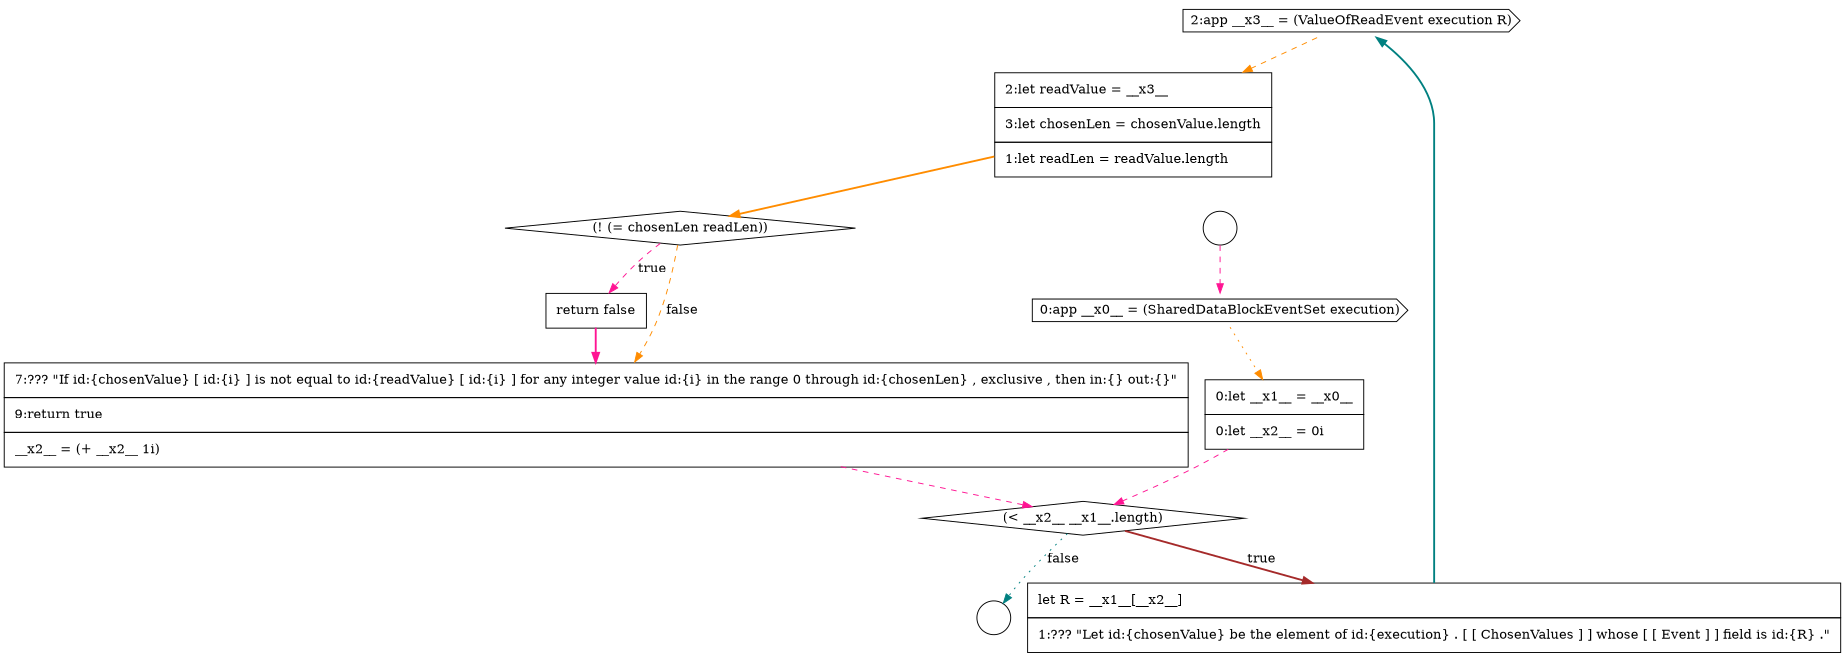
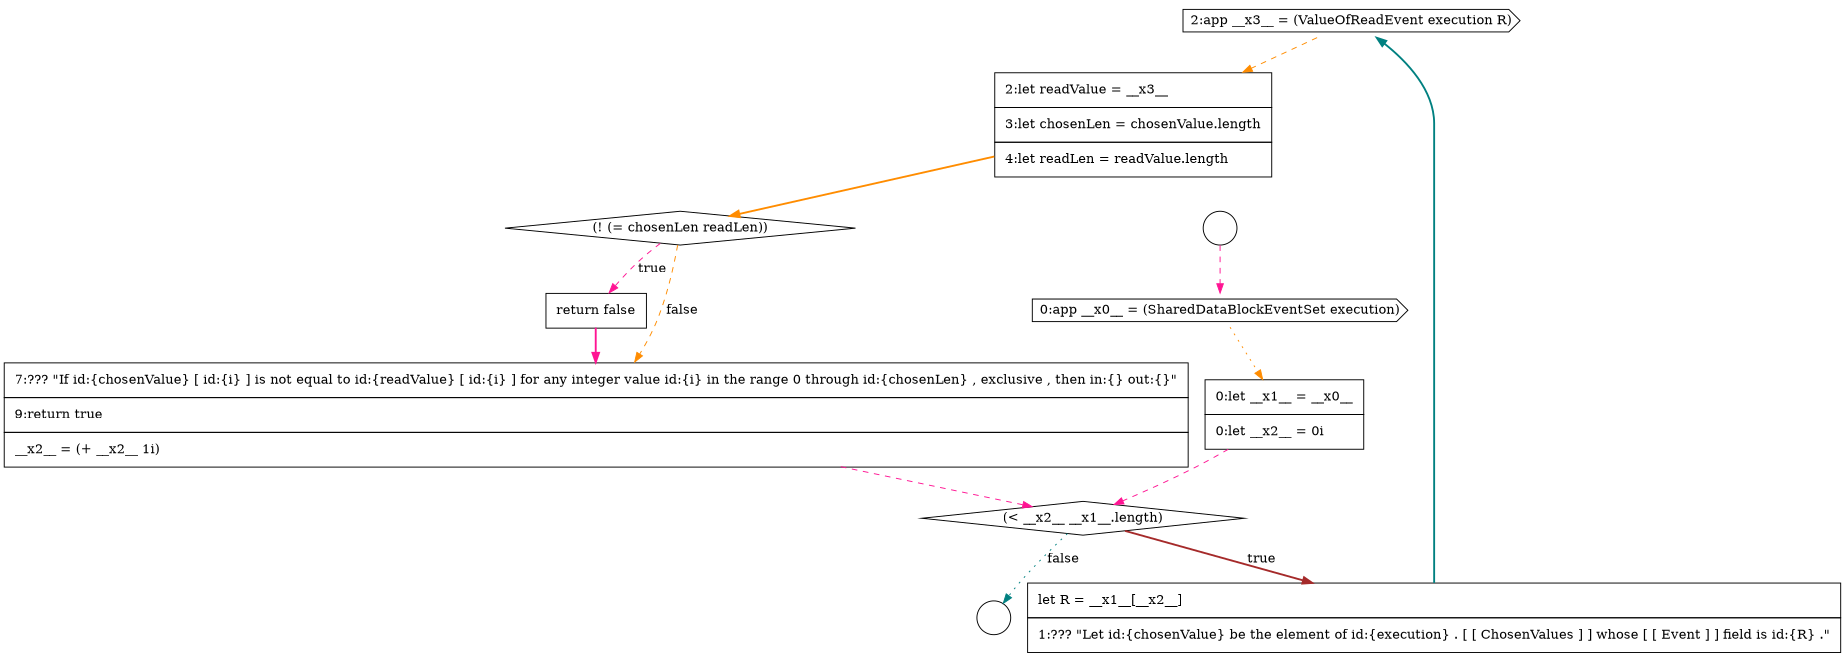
node "2:let readValue = __x3__": text "1:let readLen = readValue.length" -> "4:let readLen = readValue.length"
